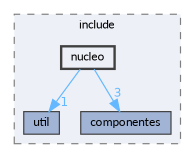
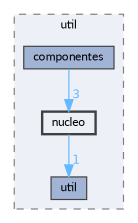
cluster "include": label "include" -> "util"
edge "nucleo" -> "componentes": reversed
